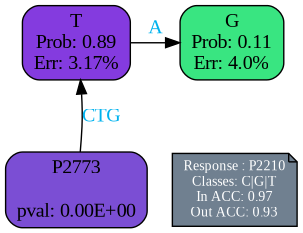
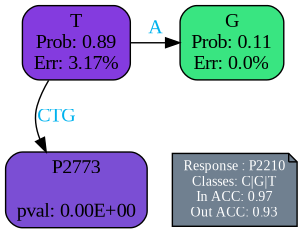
node "G Prob: 0.11 Err: 4.0%": label "G Prob: 0.11 Err: 4.0%" -> "G Prob: 0.11 Err: 0.0%"
edge "P2773 pval: 0.00E+00" -> "T Prob: 0.89 Err: 3.17%": reversed
